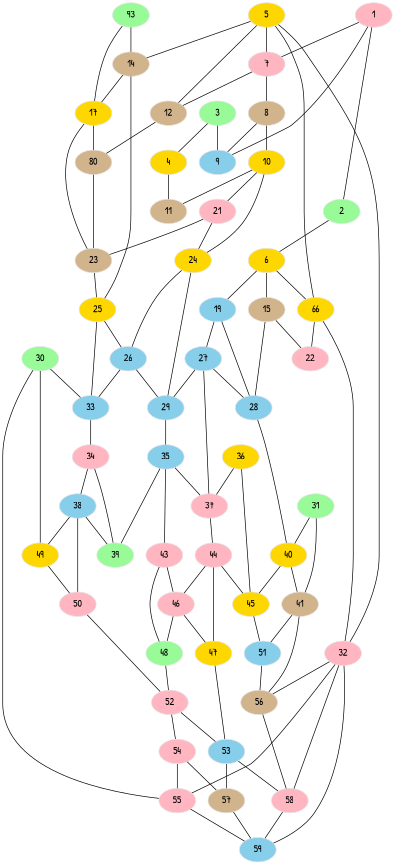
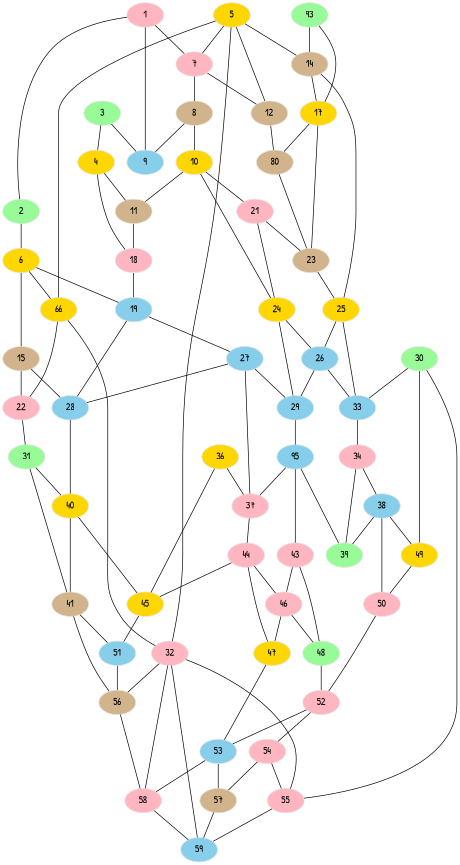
node "18": added
edge "22" -- "31": added
node "35": label "35" -> "95"
